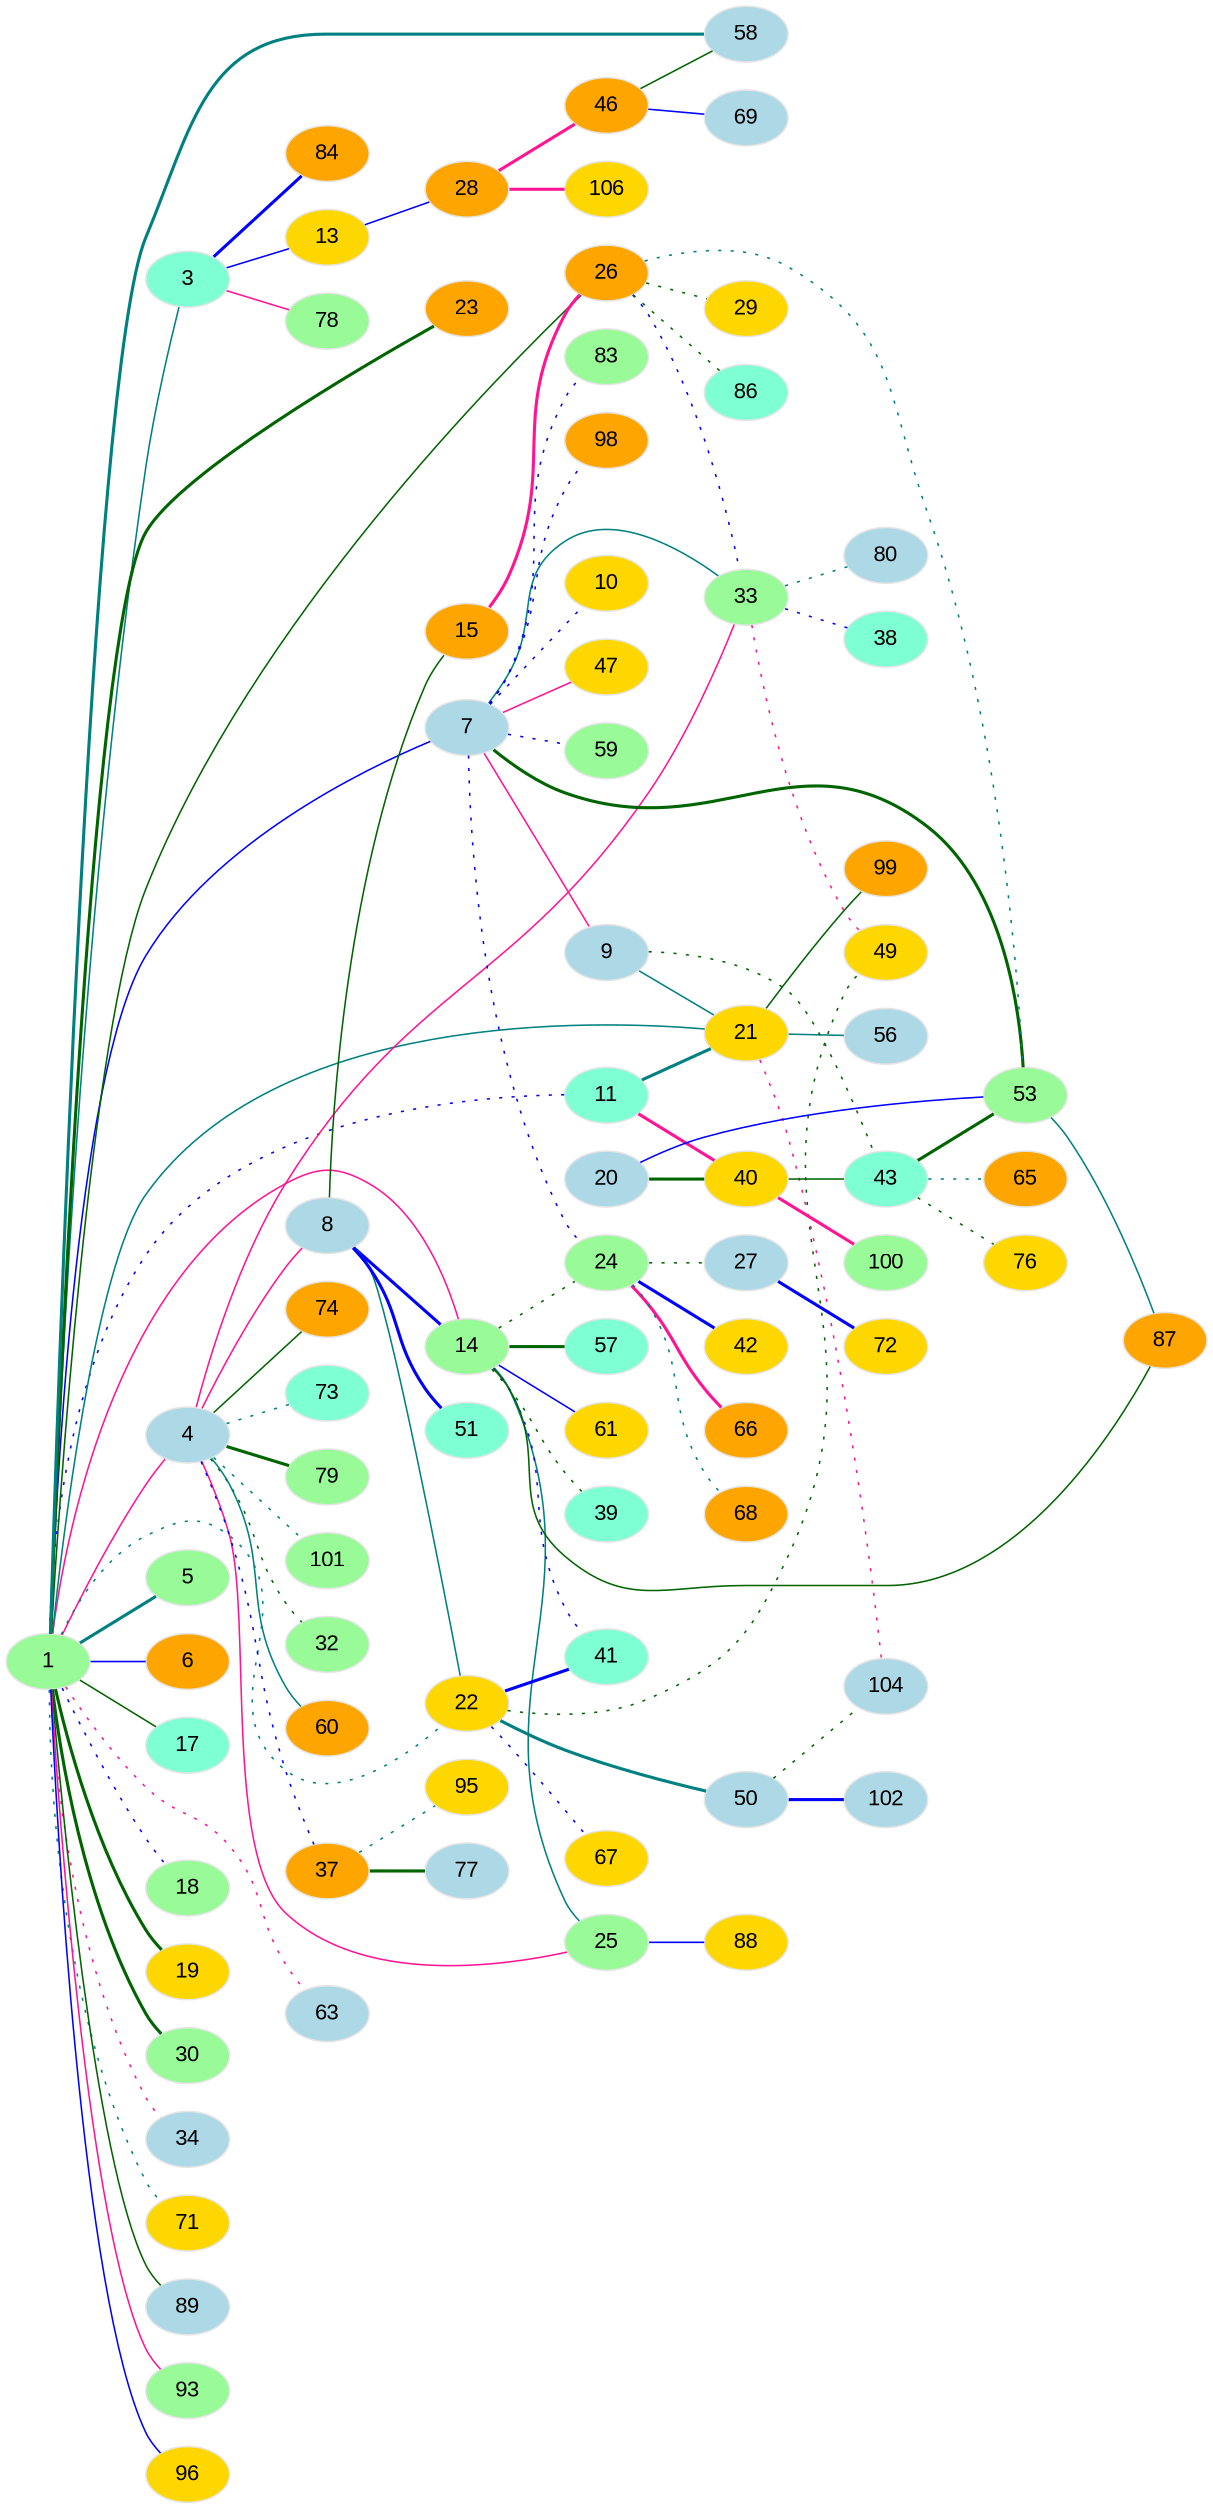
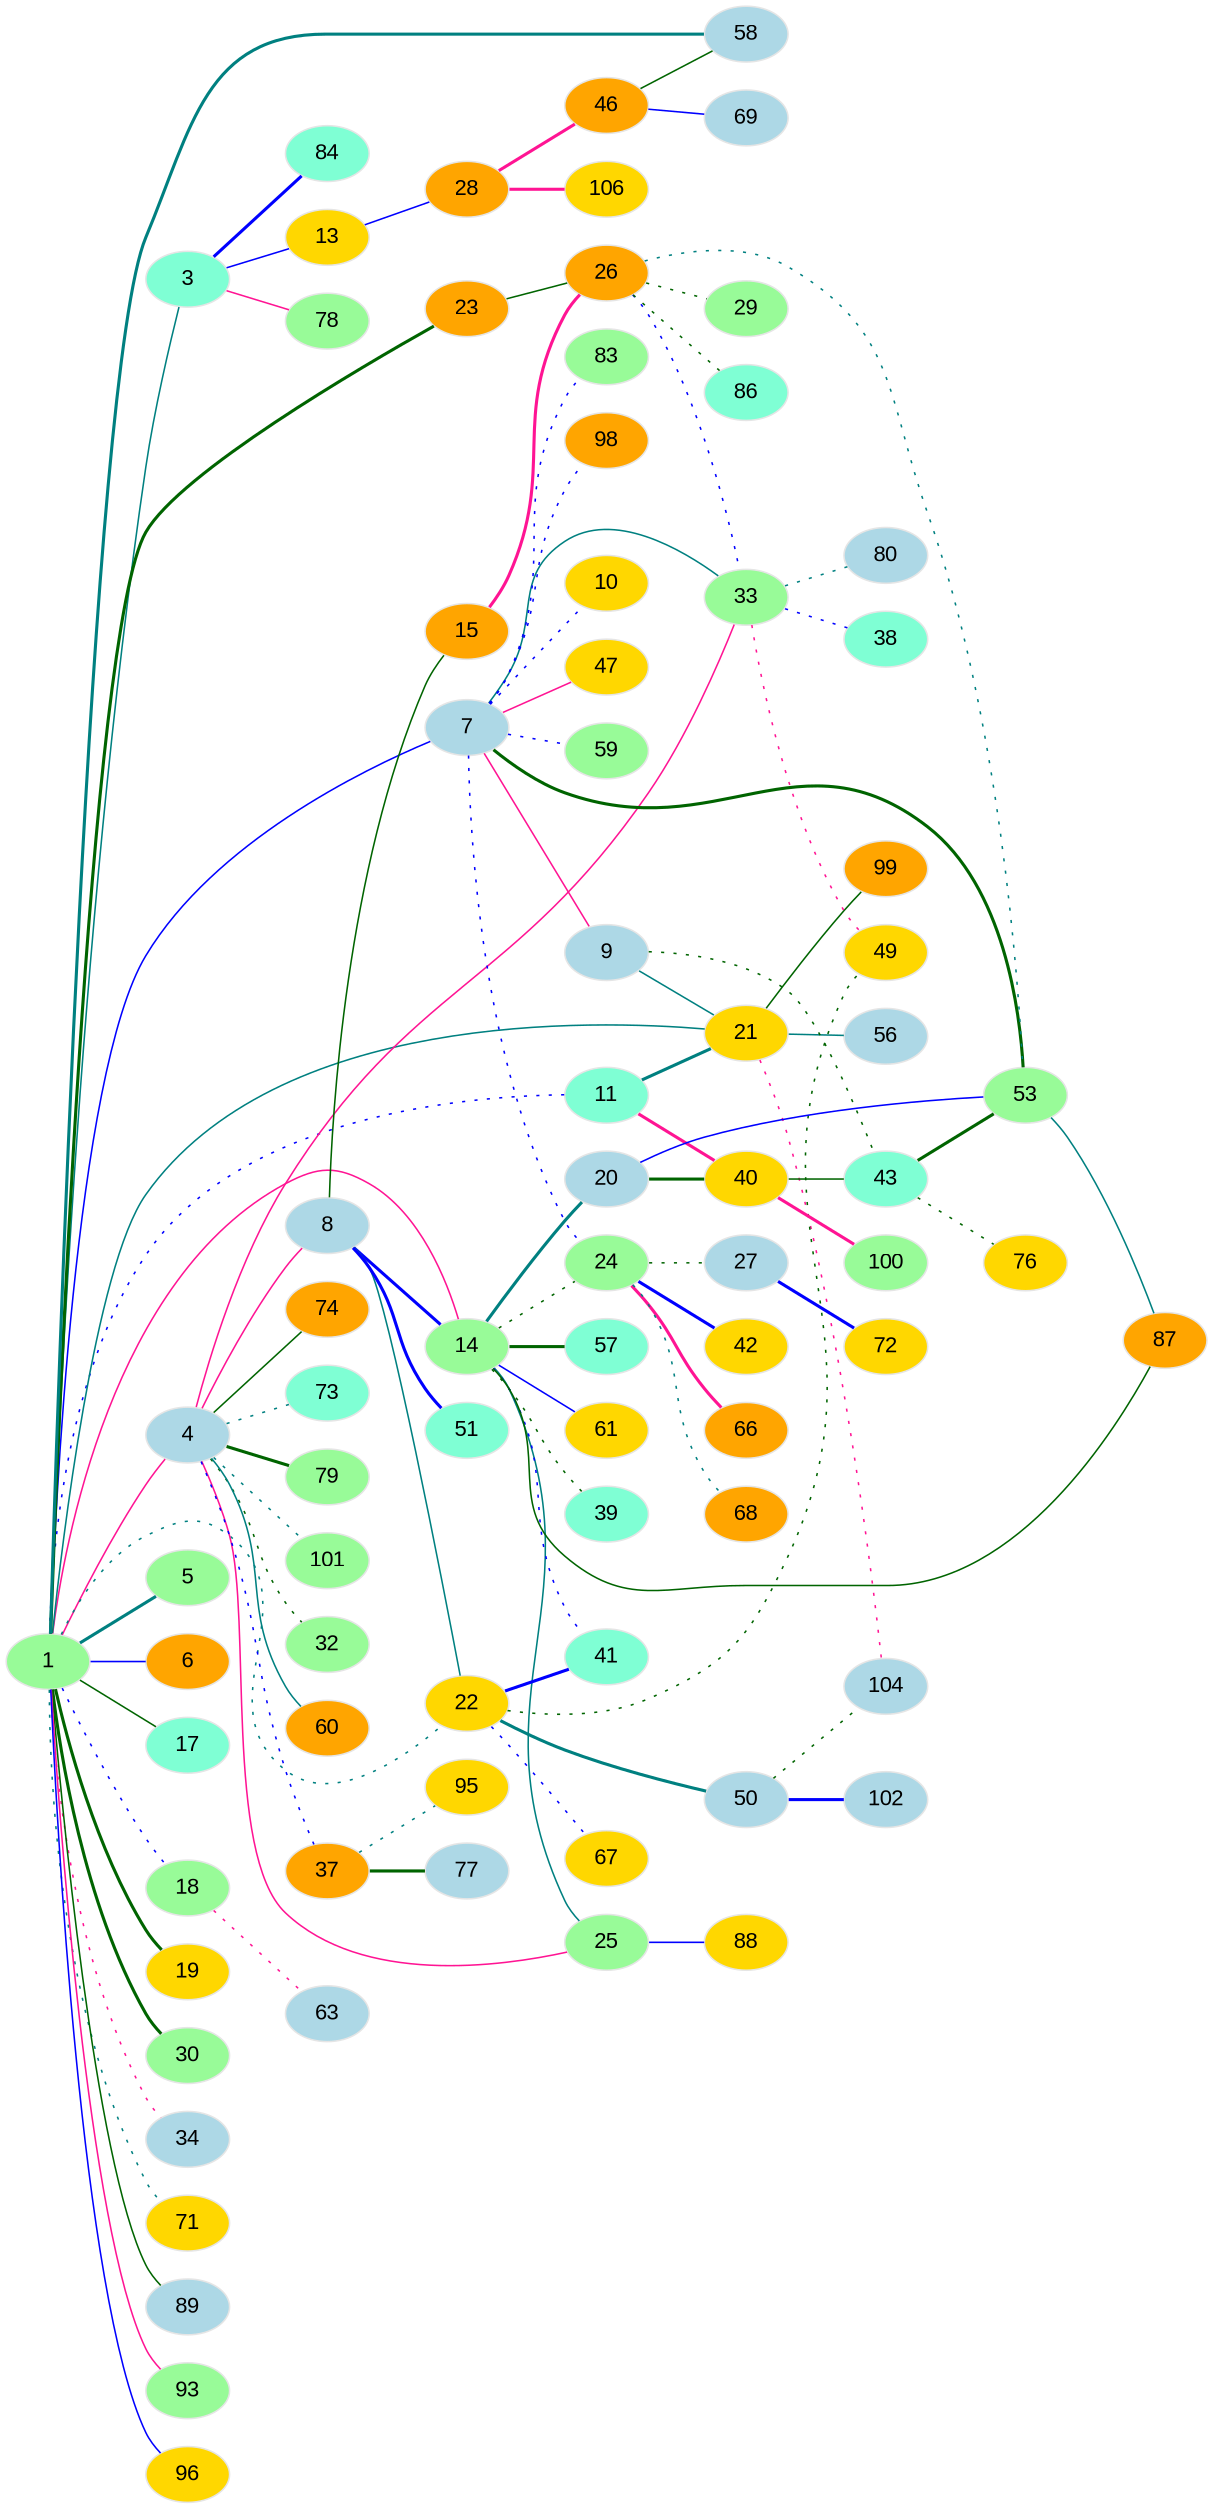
node "84": fillcolor orange -> aquamarine
node "29": fillcolor gold -> palegreen
edge "26" -- "1": now "26" -- "23"
node "65": removed
edge "20" -- "14": added
edge "1" -- "63": now "18" -- "63"
